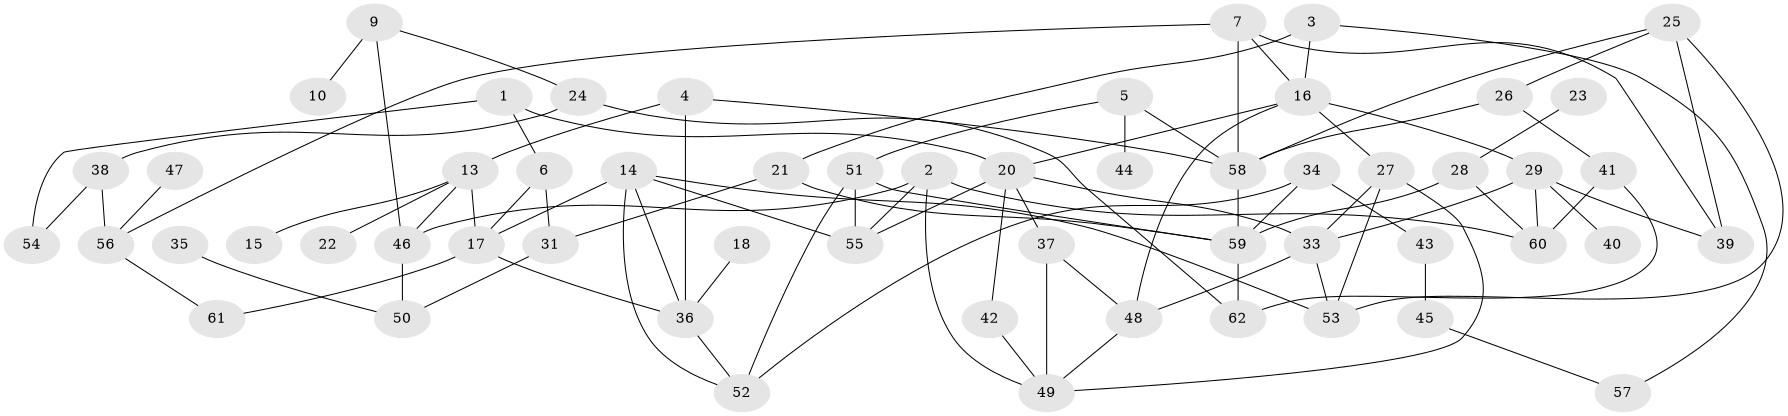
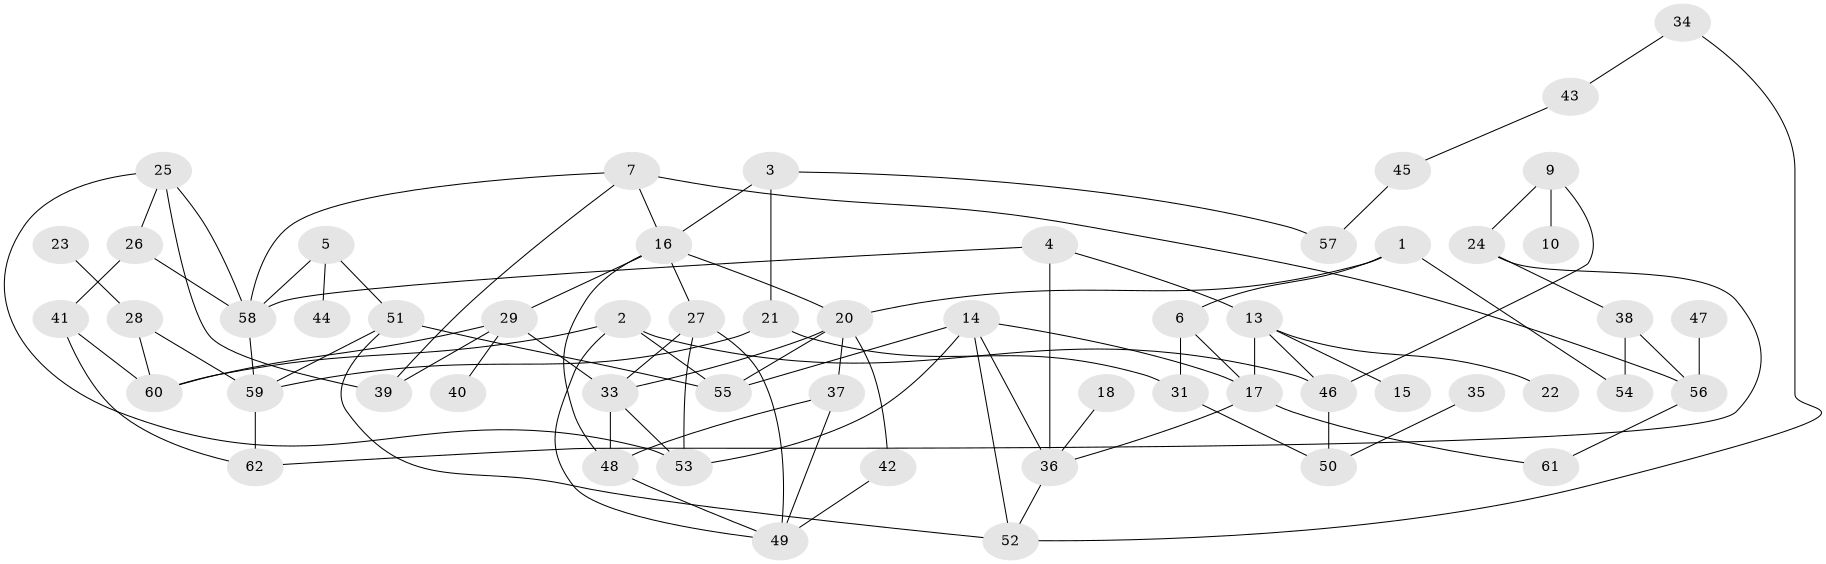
edge "34" -- "59": removed
